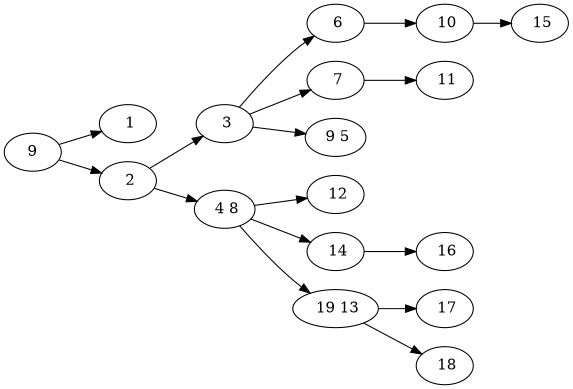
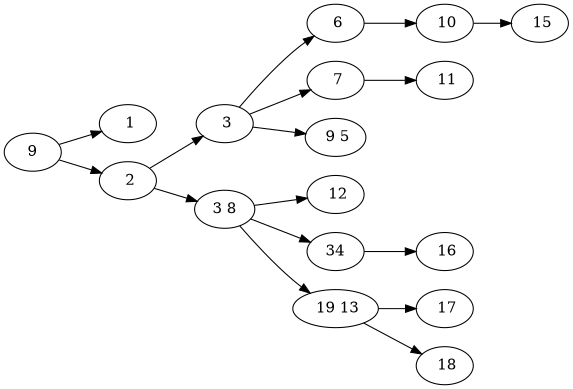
node "4 8": label "4 8" -> "3 8"
node "14": label "14" -> "34"
